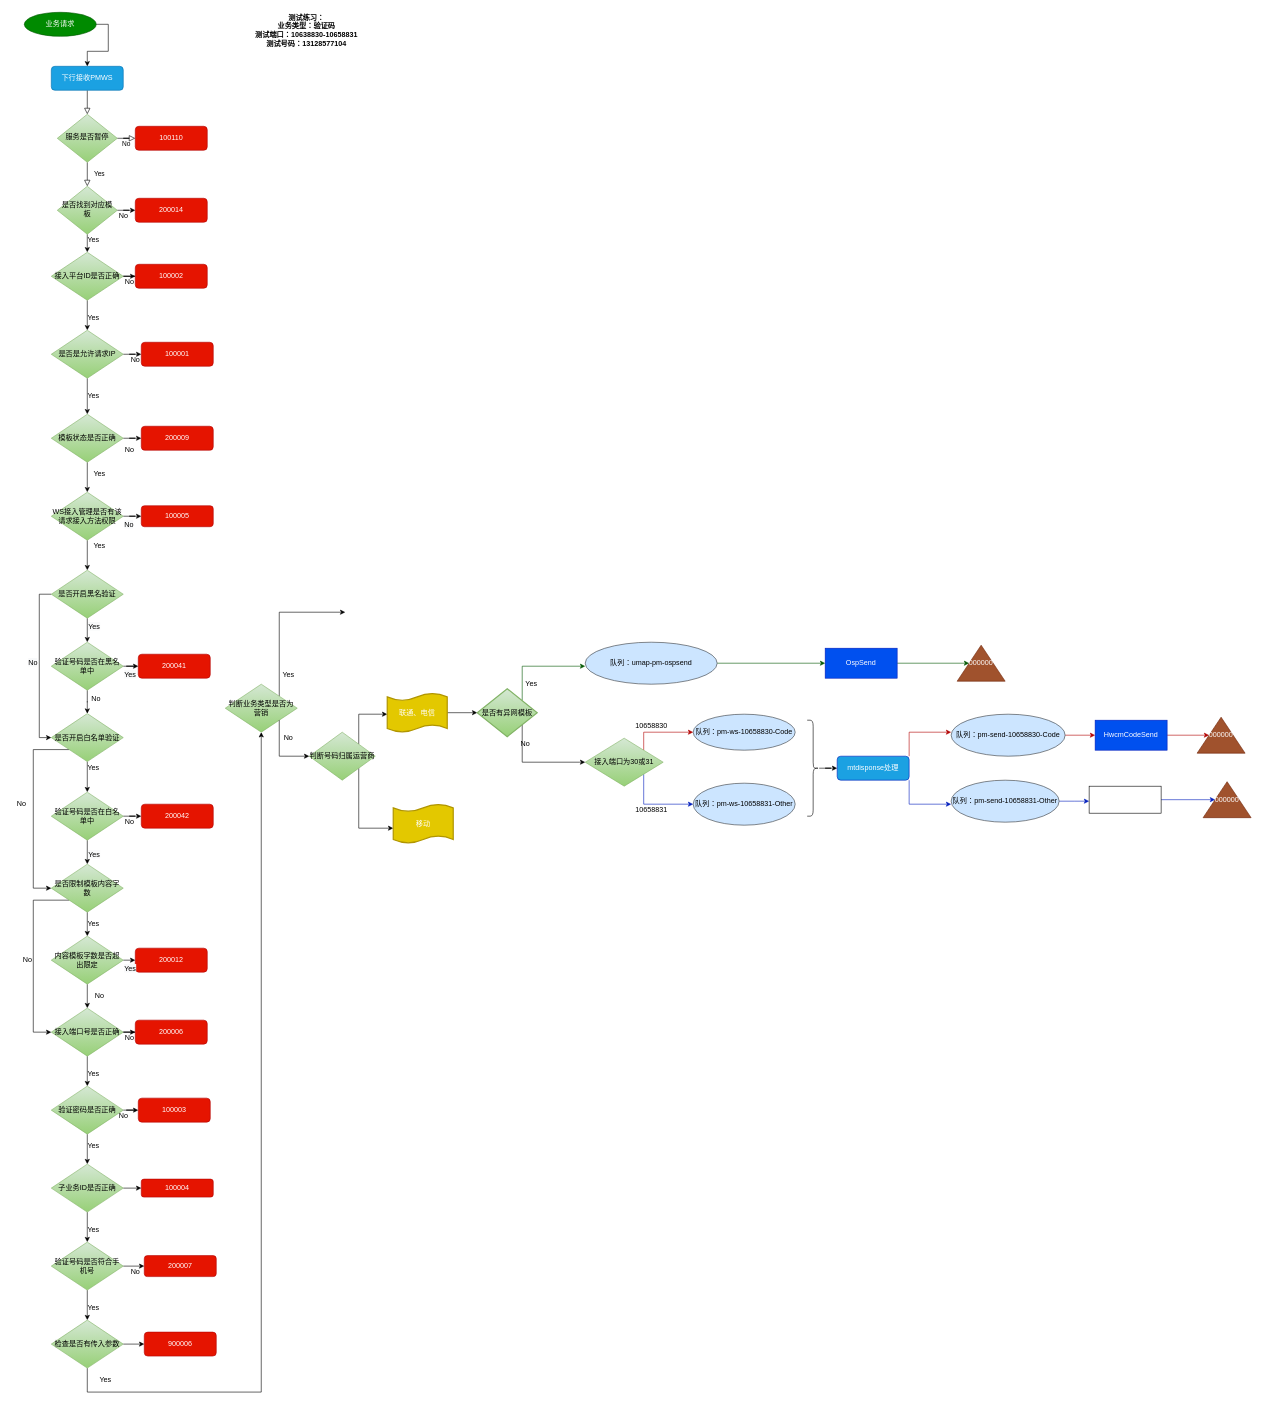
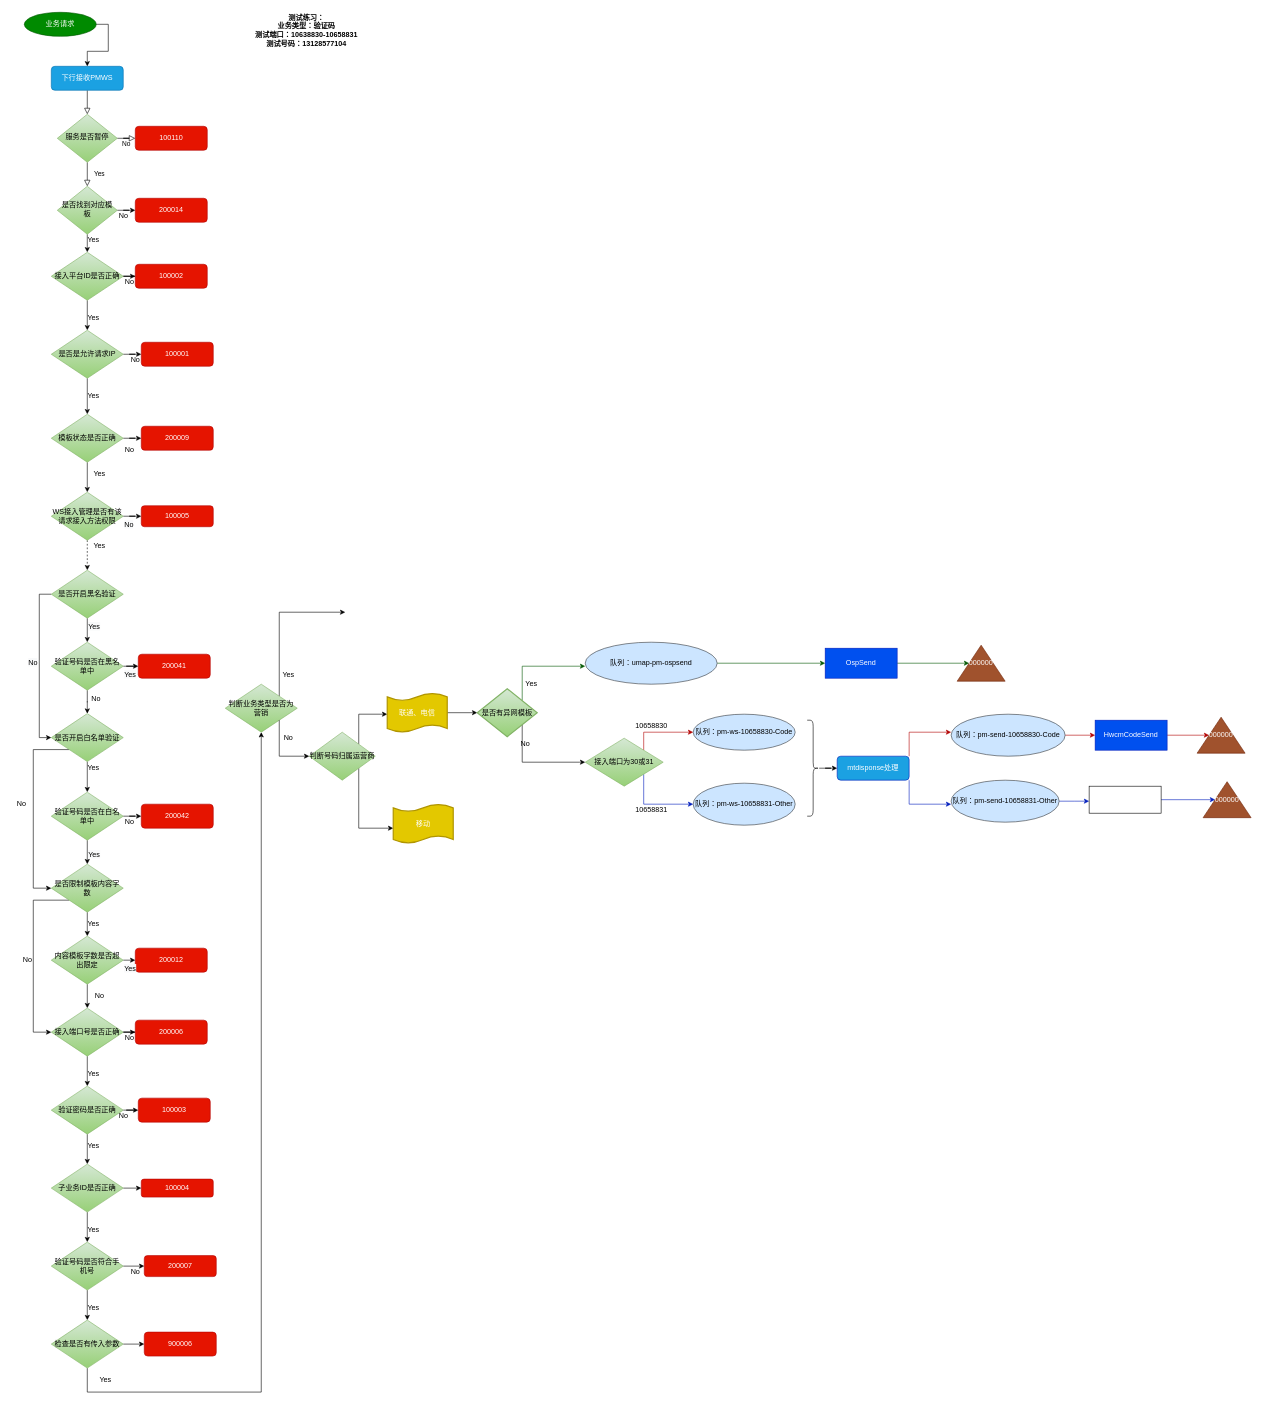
edge "WS接入管理是否有该请求接入方法权限" -> "是否开启黑名验证": style solid -> dashed
